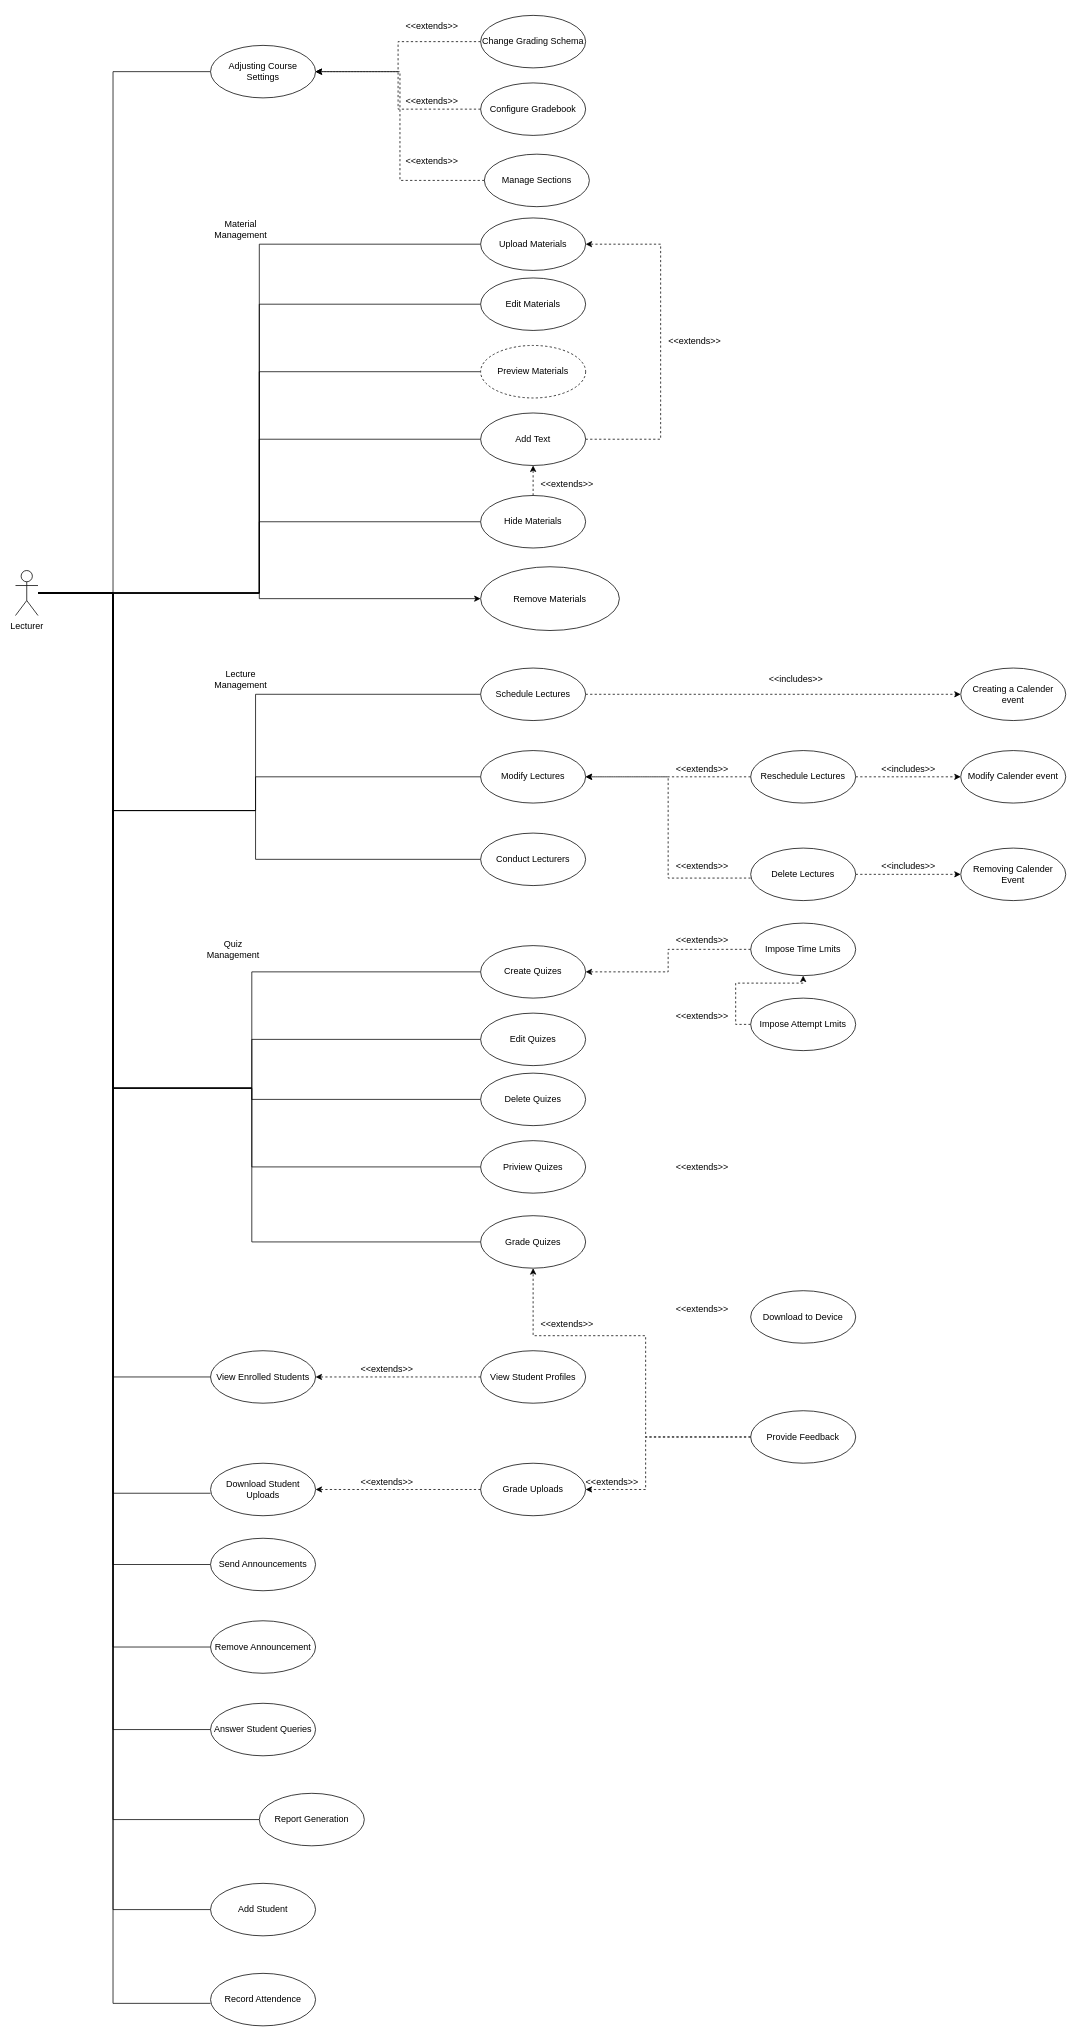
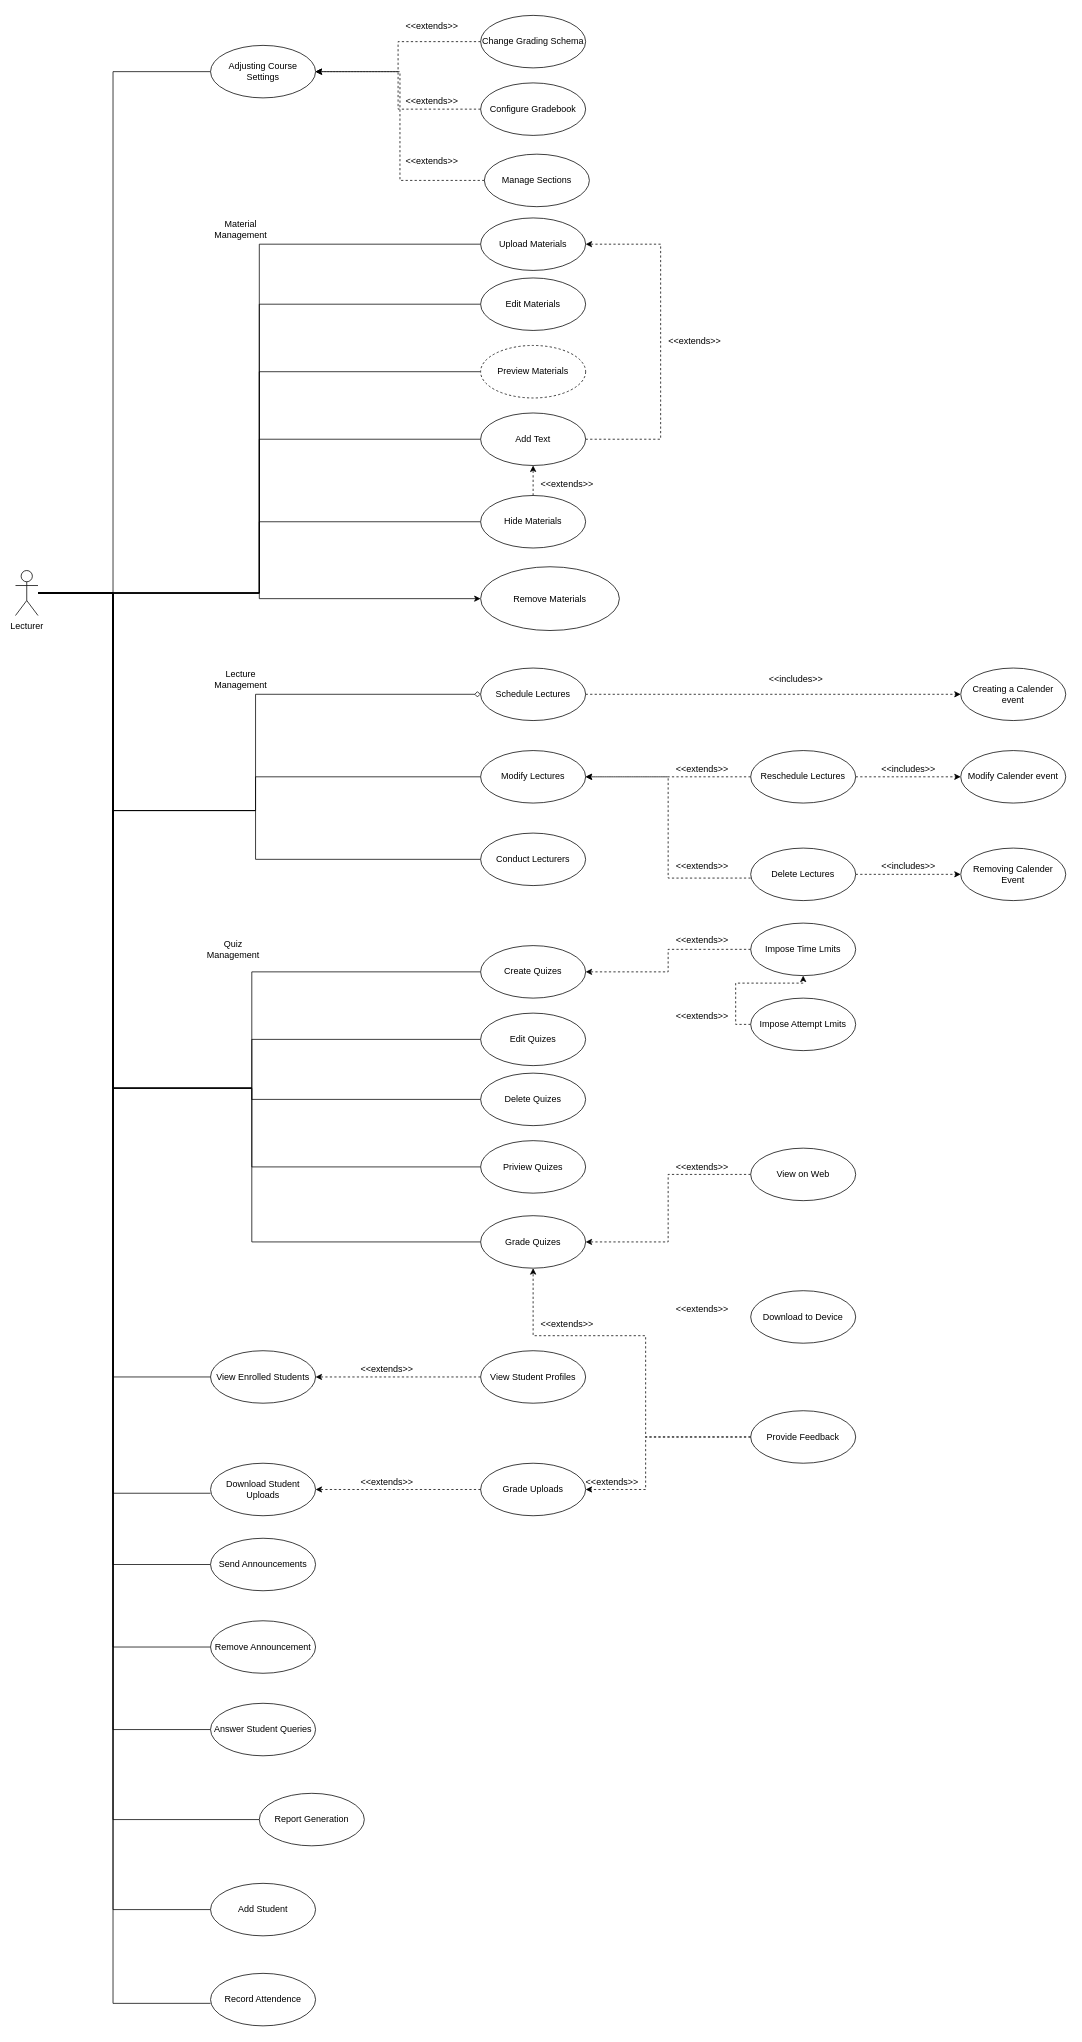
edge "Lecturer" -- "Schedule Lectures": arrowhead none -> diamond
edge "View on Web" -> "Grade Quizes": added
node "View on Web": added
